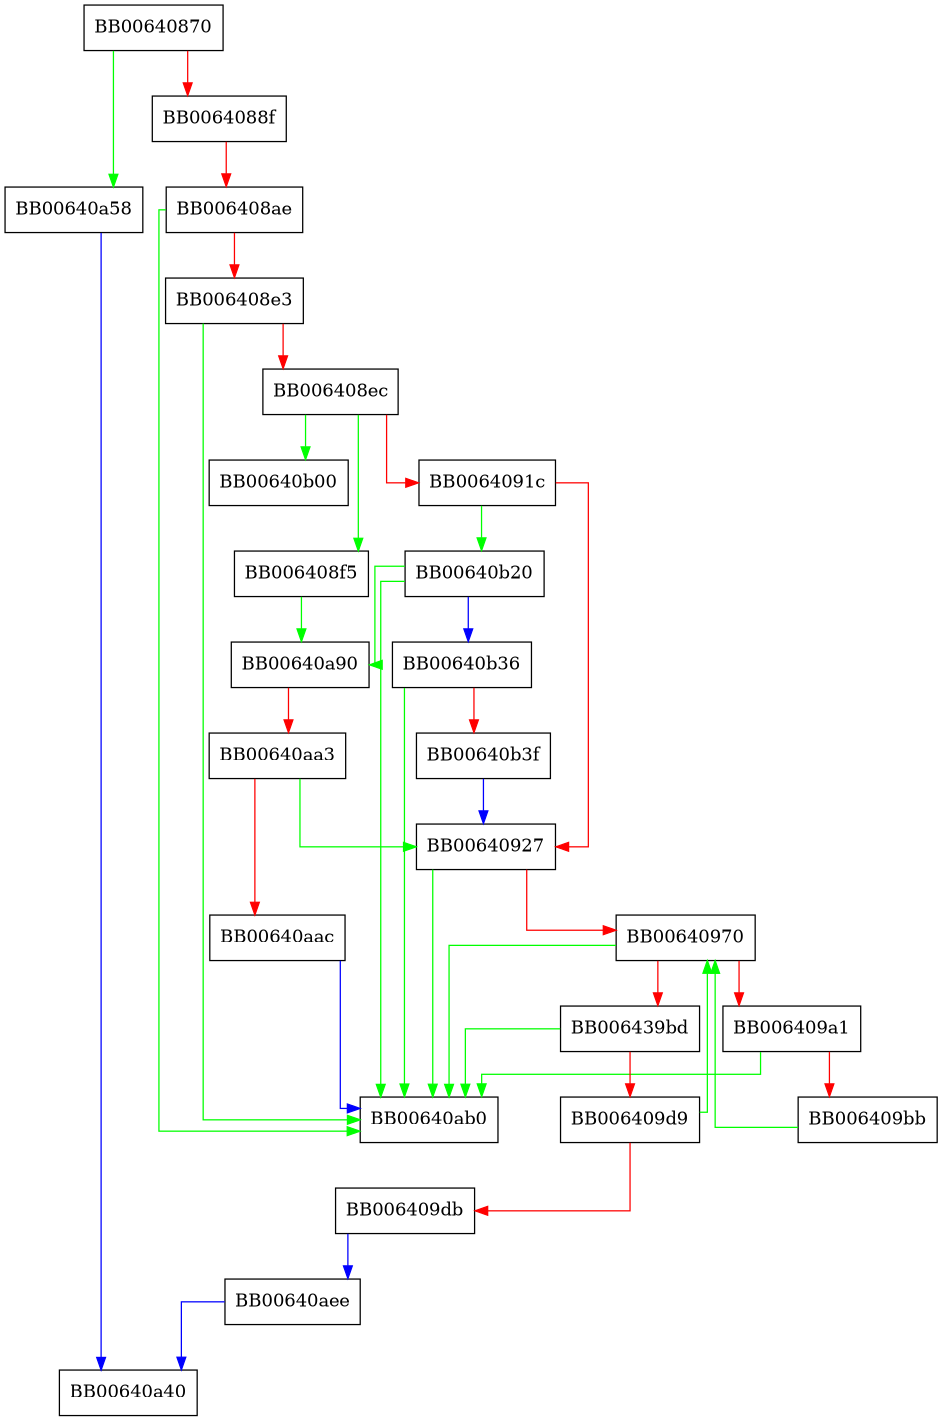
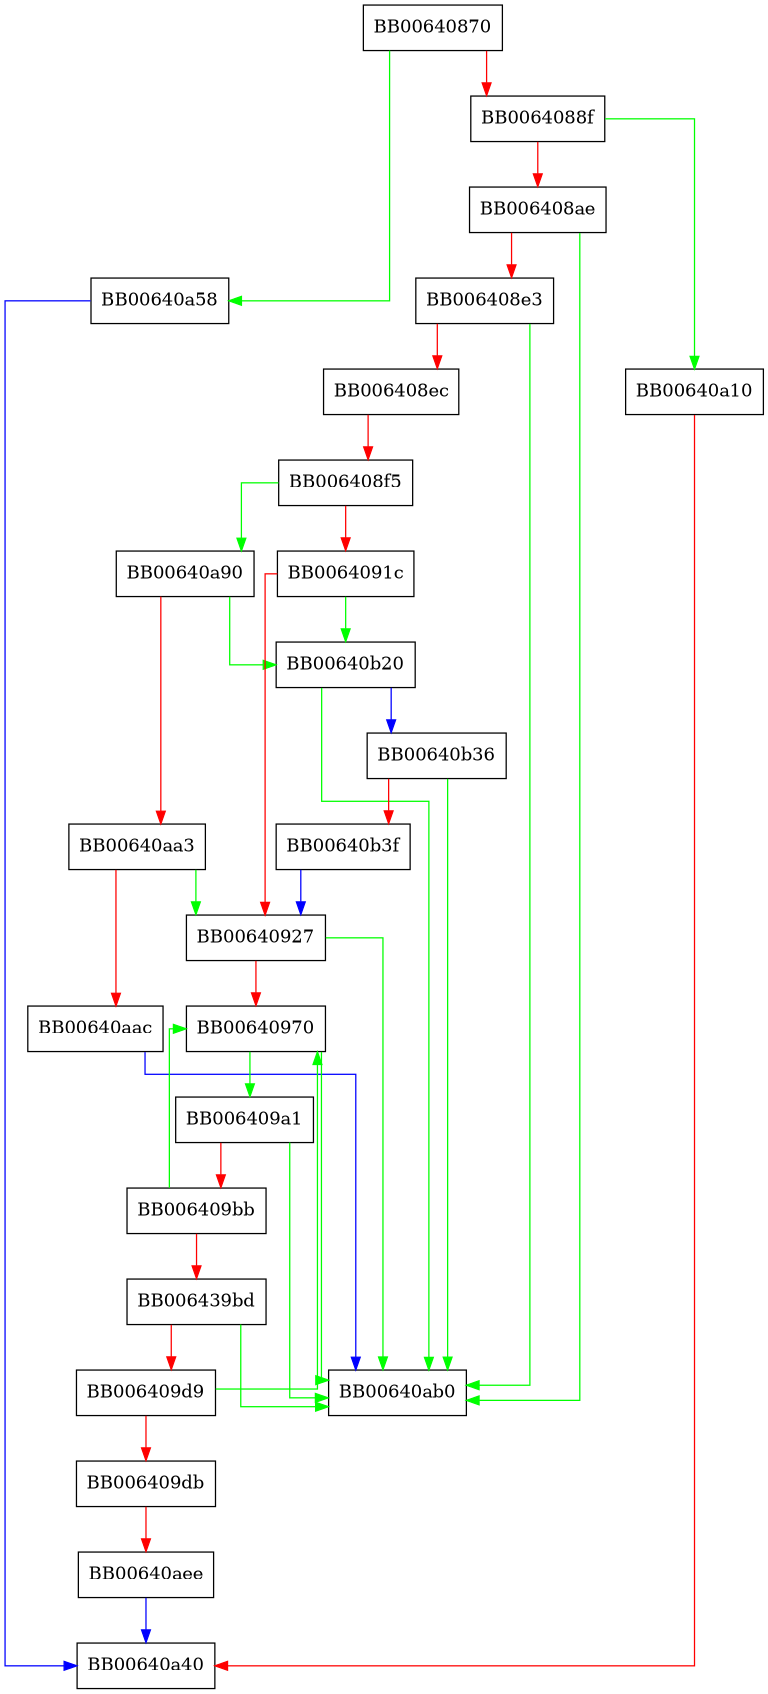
node "BB00640a10": added
edge "BB006408ec" -> "BB0064091c": now "BB006408f5" -> "BB0064091c"
edge "BB006408ec" -> "BB006408f5": color green -> red
node "BB00640b00": removed
edge "BB00640b20" -> "BB00640a90": reversed
edge "BB00640970" -> "BB006439bd": now "BB006409bb" -> "BB006439bd"
edge "BB00640970" -> "BB006409a1": color red -> green
edge "BB006409db" -> "BB00640aee": color blue -> red
